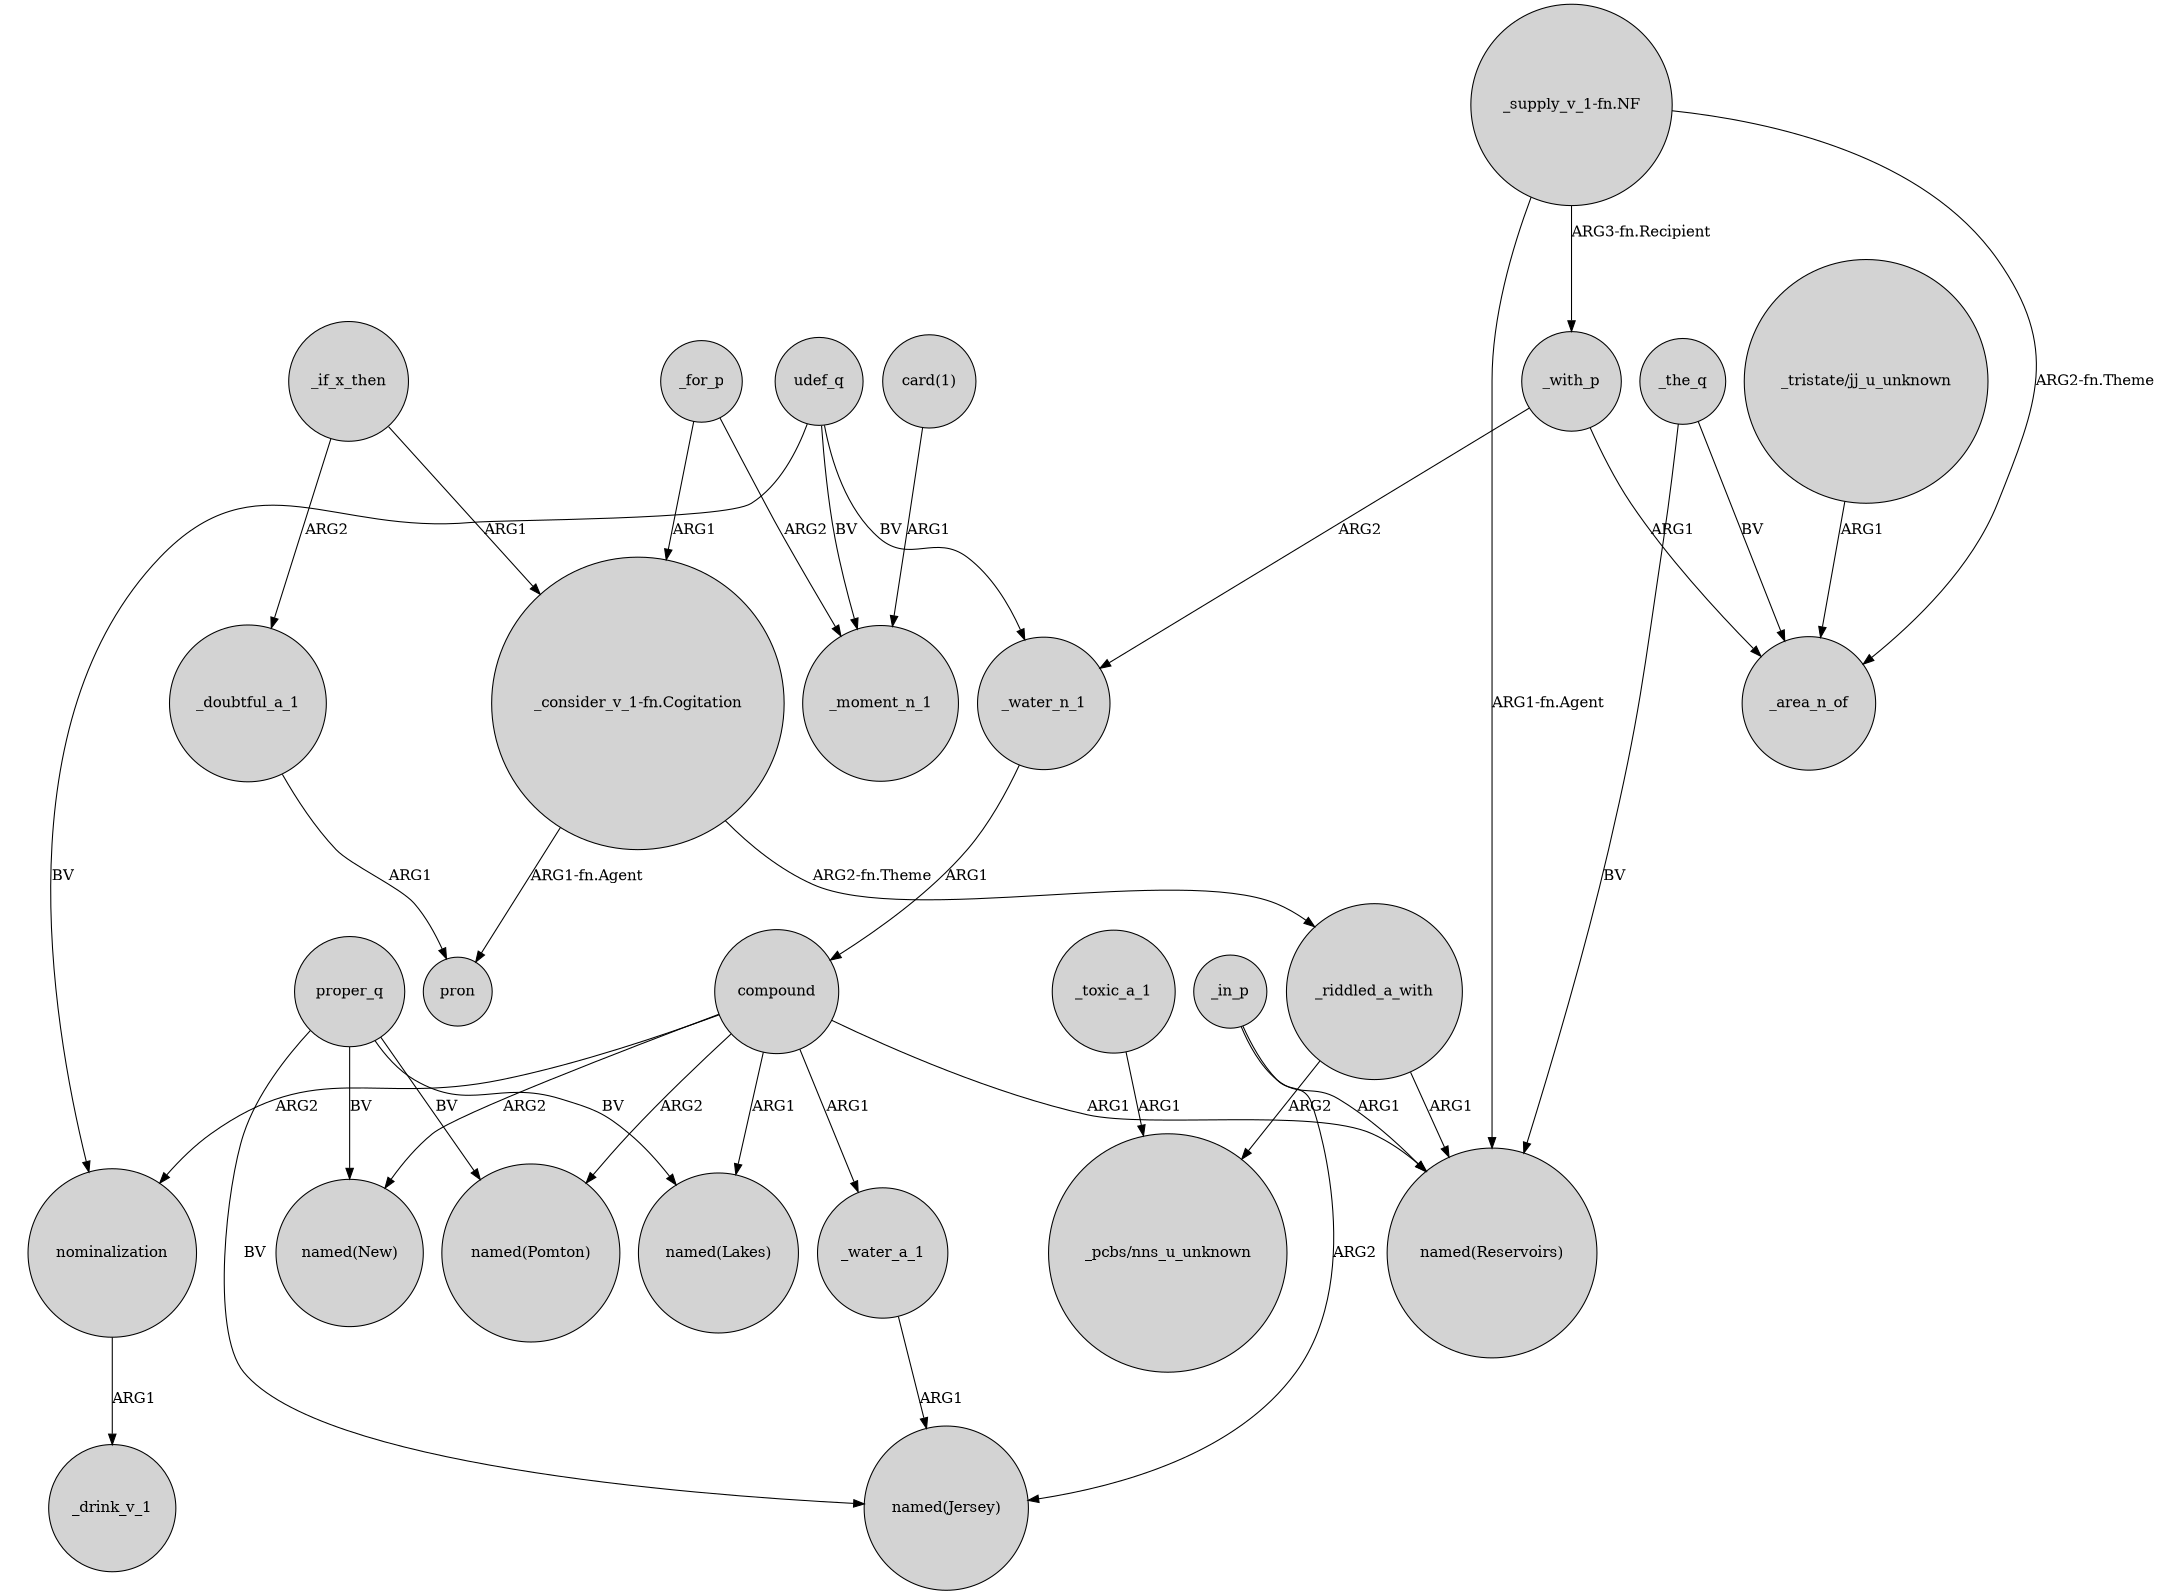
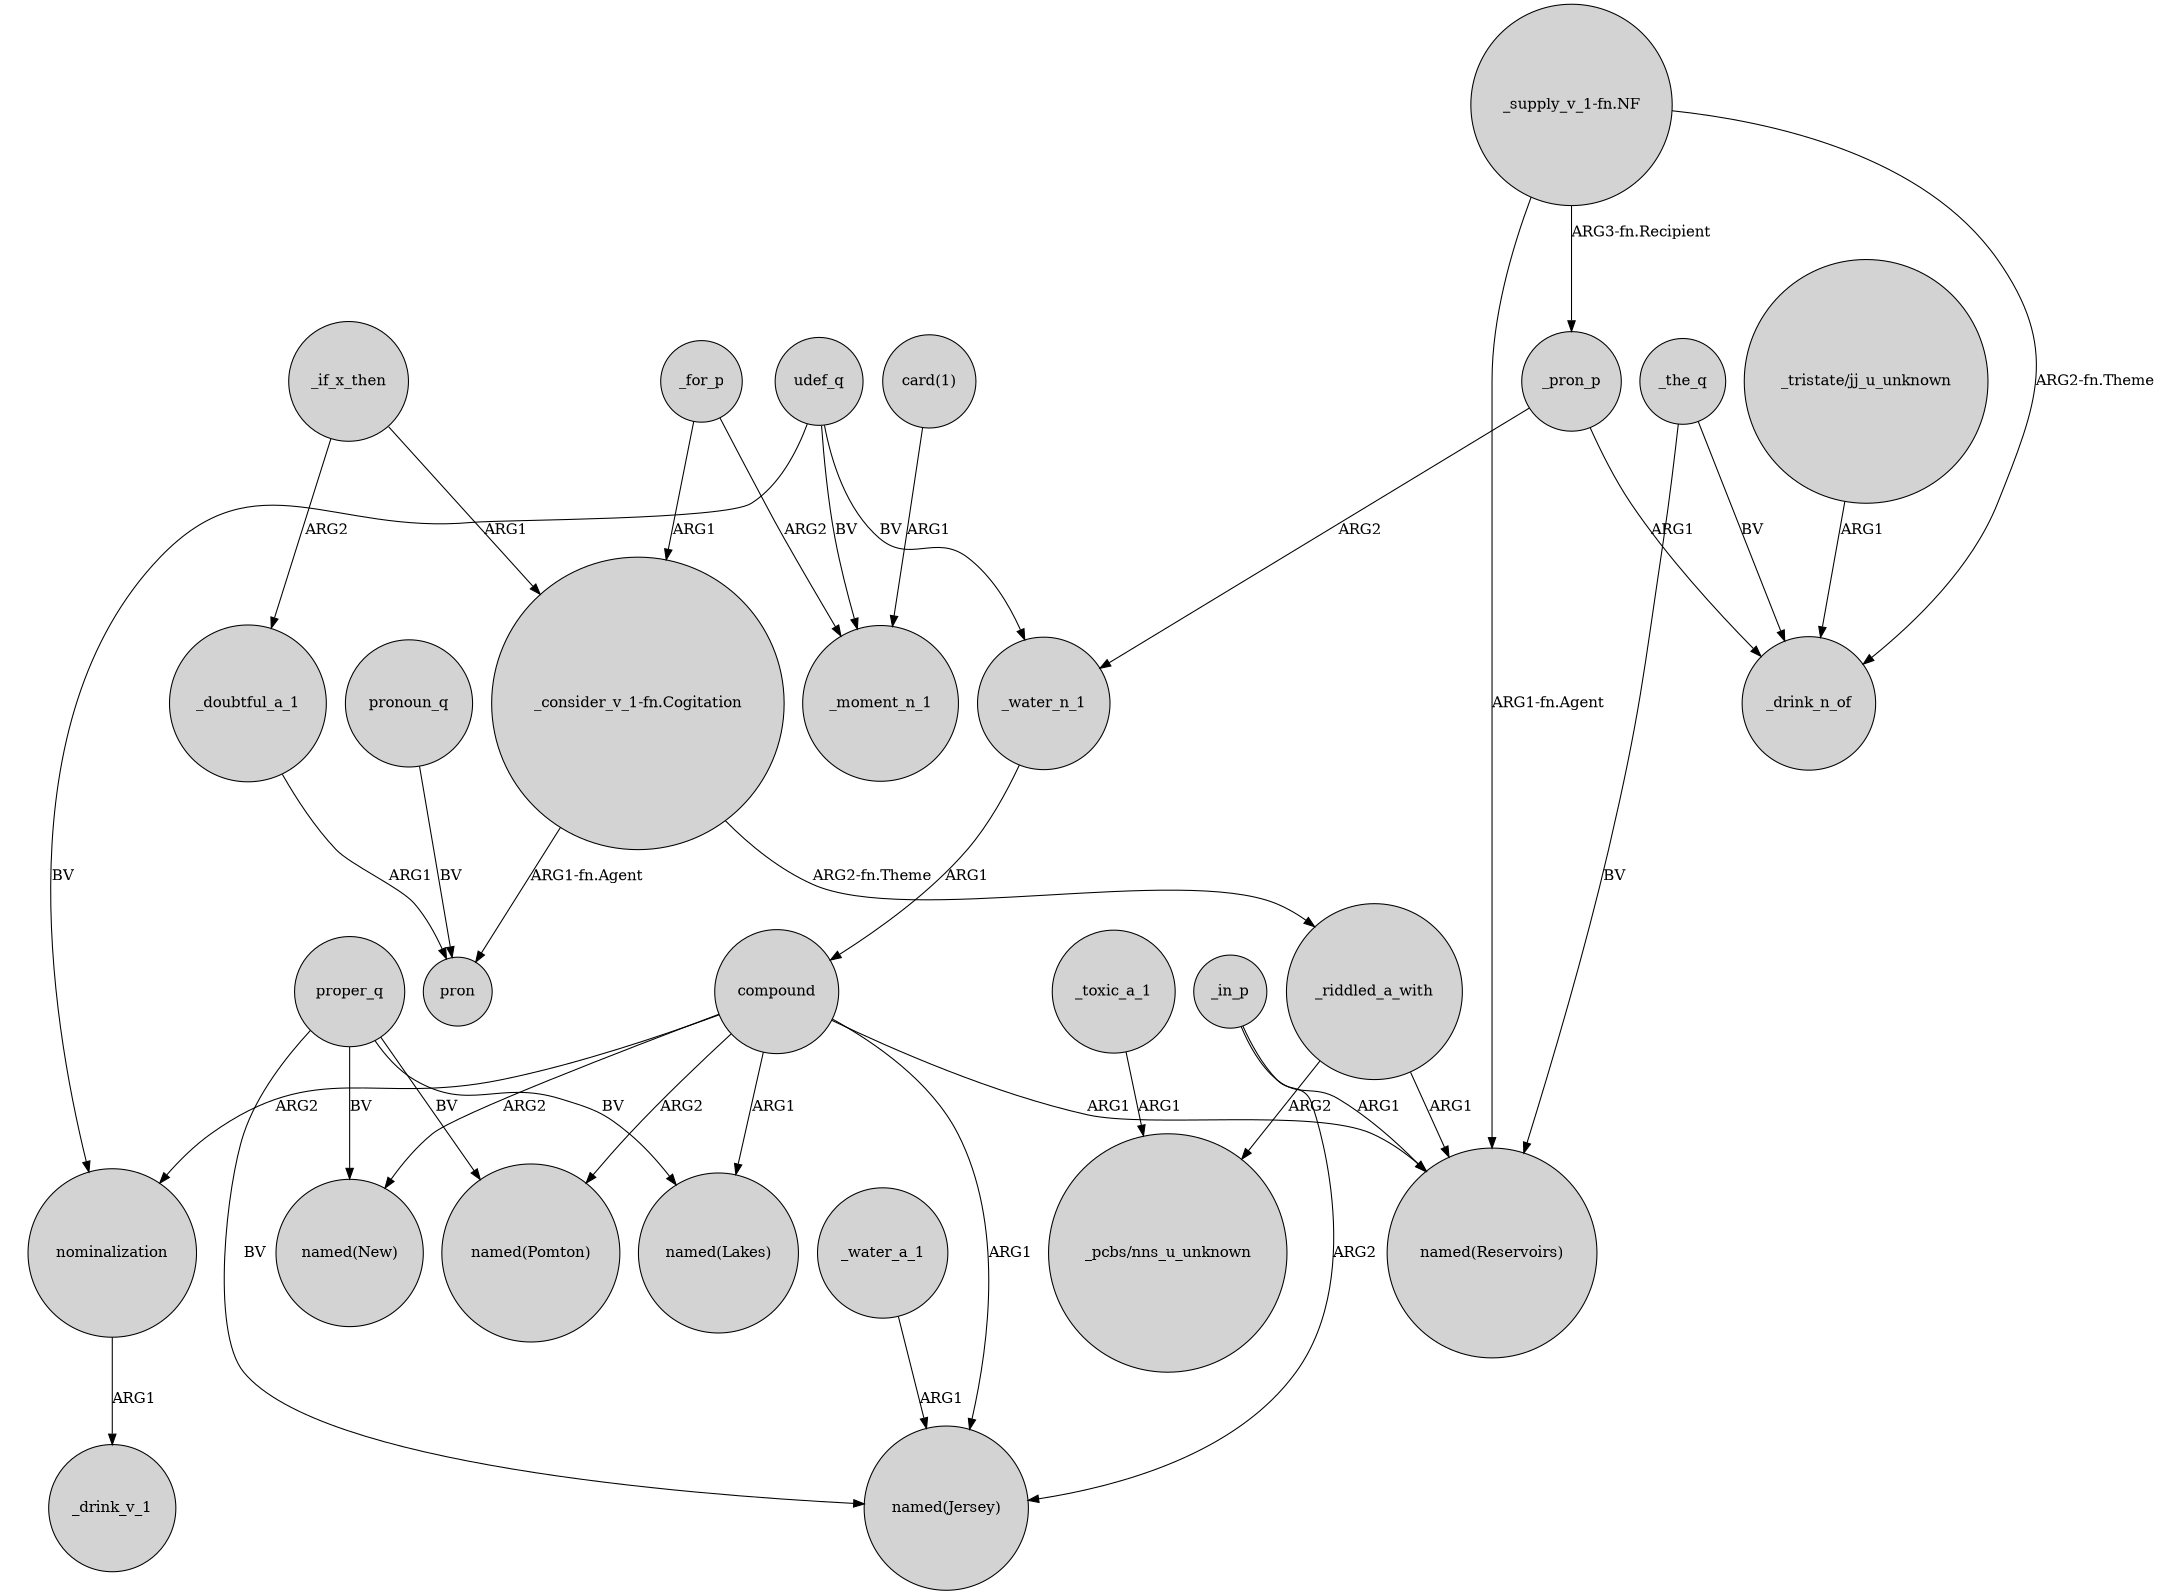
node "_with_p": label "_with_p" -> "_pron_p"
node "pronoun_q": added
node "_area_n_of": label "_area_n_of" -> "_drink_n_of"
edge "compound" -> "_water_a_1": now "compound" -> "named(Jersey)"
